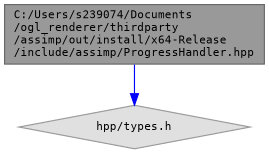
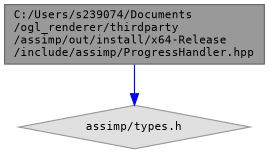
node "hpp/types.h": label "hpp/types.h" -> "assimp/types.h"
